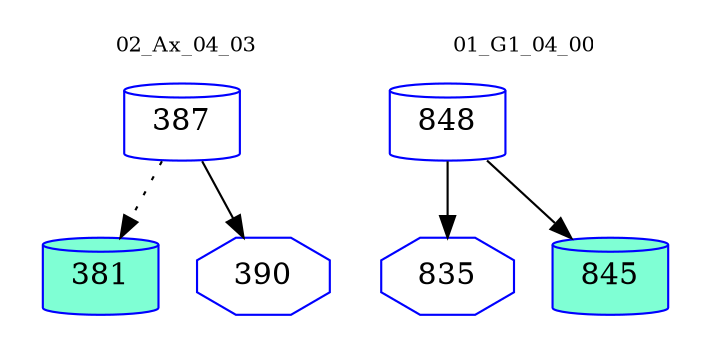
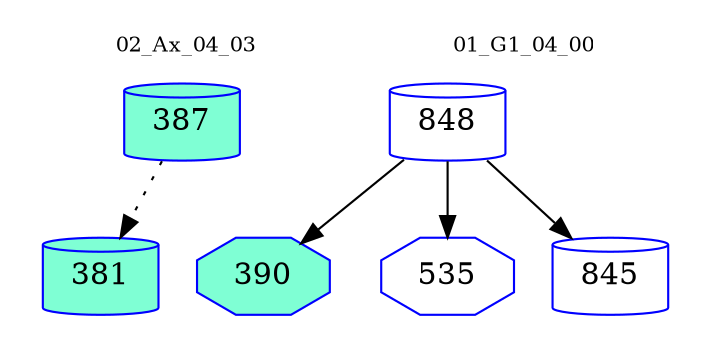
node "387": fillcolor white -> aquamarine
edge "387" -> "390": now "848" -> "390"
node "390": fillcolor white -> aquamarine
node "835": label "835" -> "535"
node "845": fillcolor aquamarine -> white
